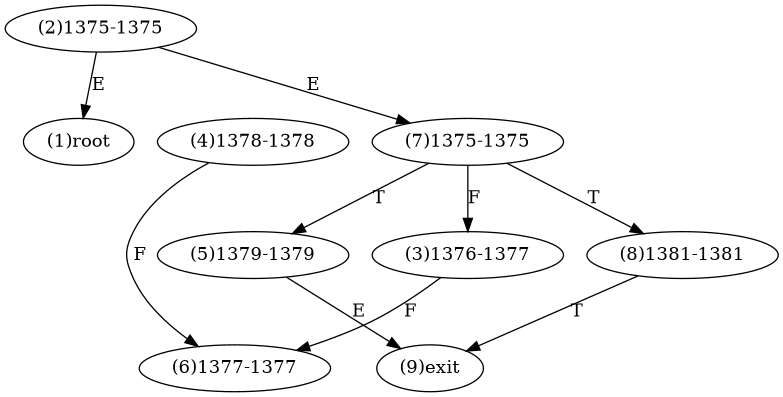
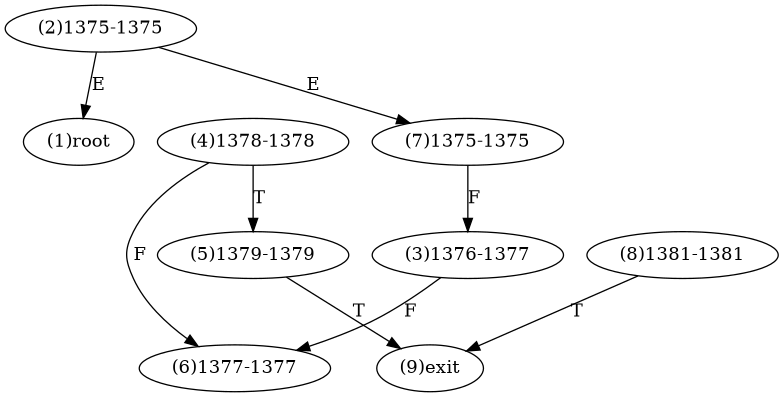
edge "(7)1375-1375" -> "(5)1379-1379": now "(4)1378-1378" -> "(5)1379-1379"
edge "(7)1375-1375" -> "(8)1381-1381": removed, label "T"
edge "(5)1379-1379" -> "(9)exit": label "E" -> "T"
